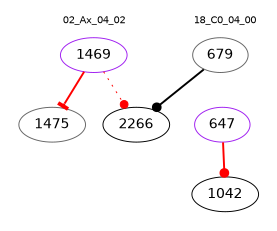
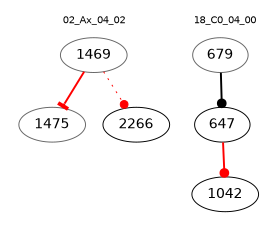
node "1469": color purple -> gray40
edge "679" -> "2266": now "679" -> "647"
node "647": color purple -> black
